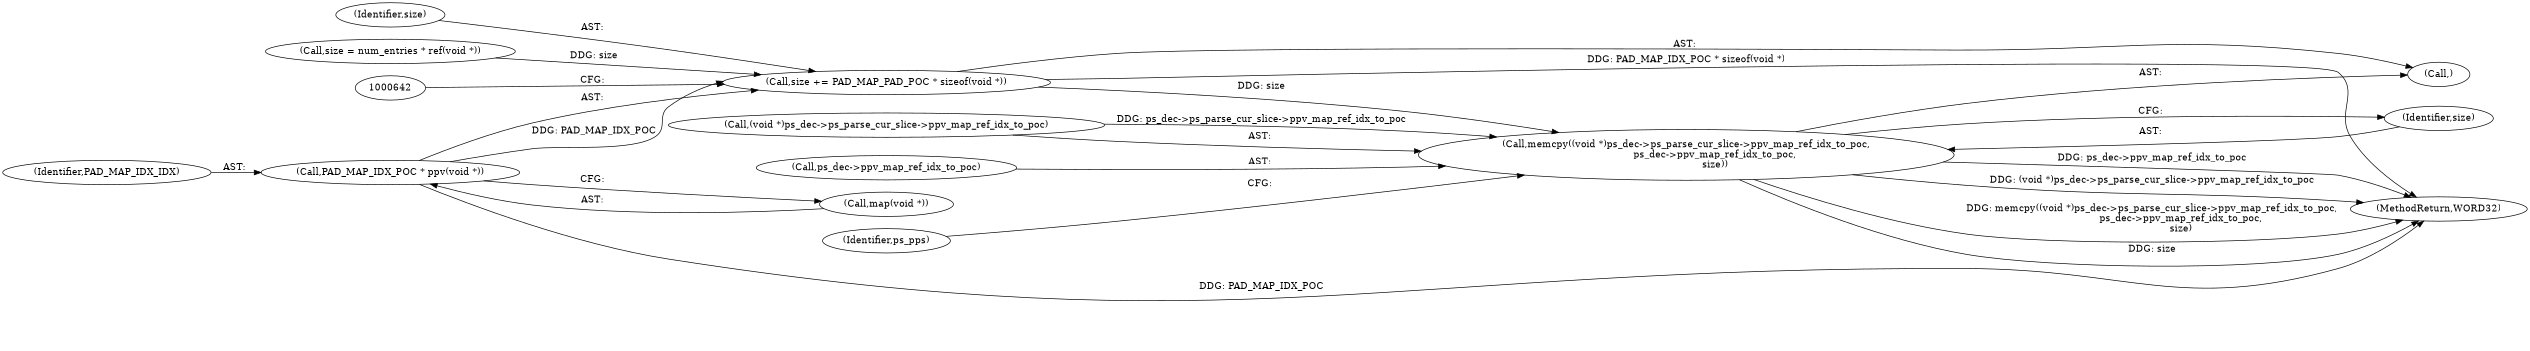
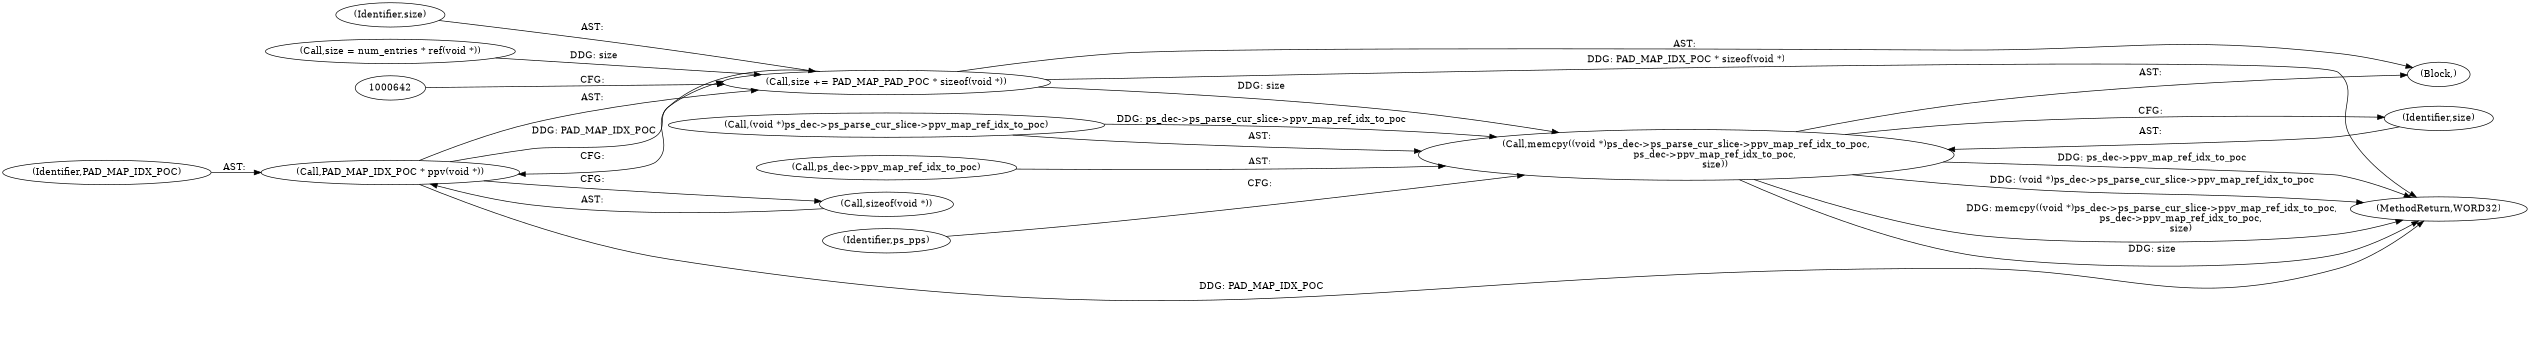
node "(Call,)": label "(Call,)" -> "(Block,)"
edge "(Call,size += PAD_MAP_PAD_POC * sizeof(void *))" -> "(Call,PAD_MAP_IDX_POC * ppv(void *))": added, label "CFG:"
node "(Identifier,PAD_MAP_IDX_IDX)": label "(Identifier,PAD_MAP_IDX_IDX)" -> "(Identifier,PAD_MAP_IDX_POC)"
node "(Call,map(void *))": label "(Call,map(void *))" -> "(Call,sizeof(void *))"
